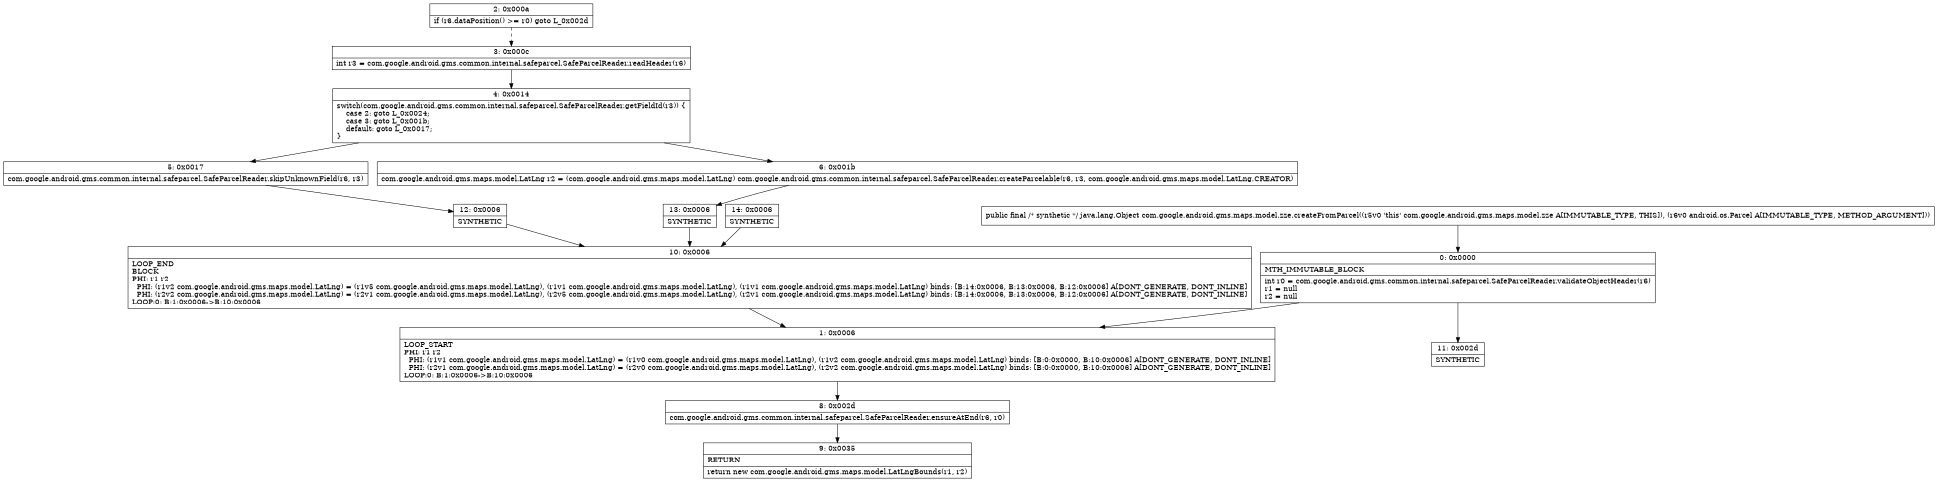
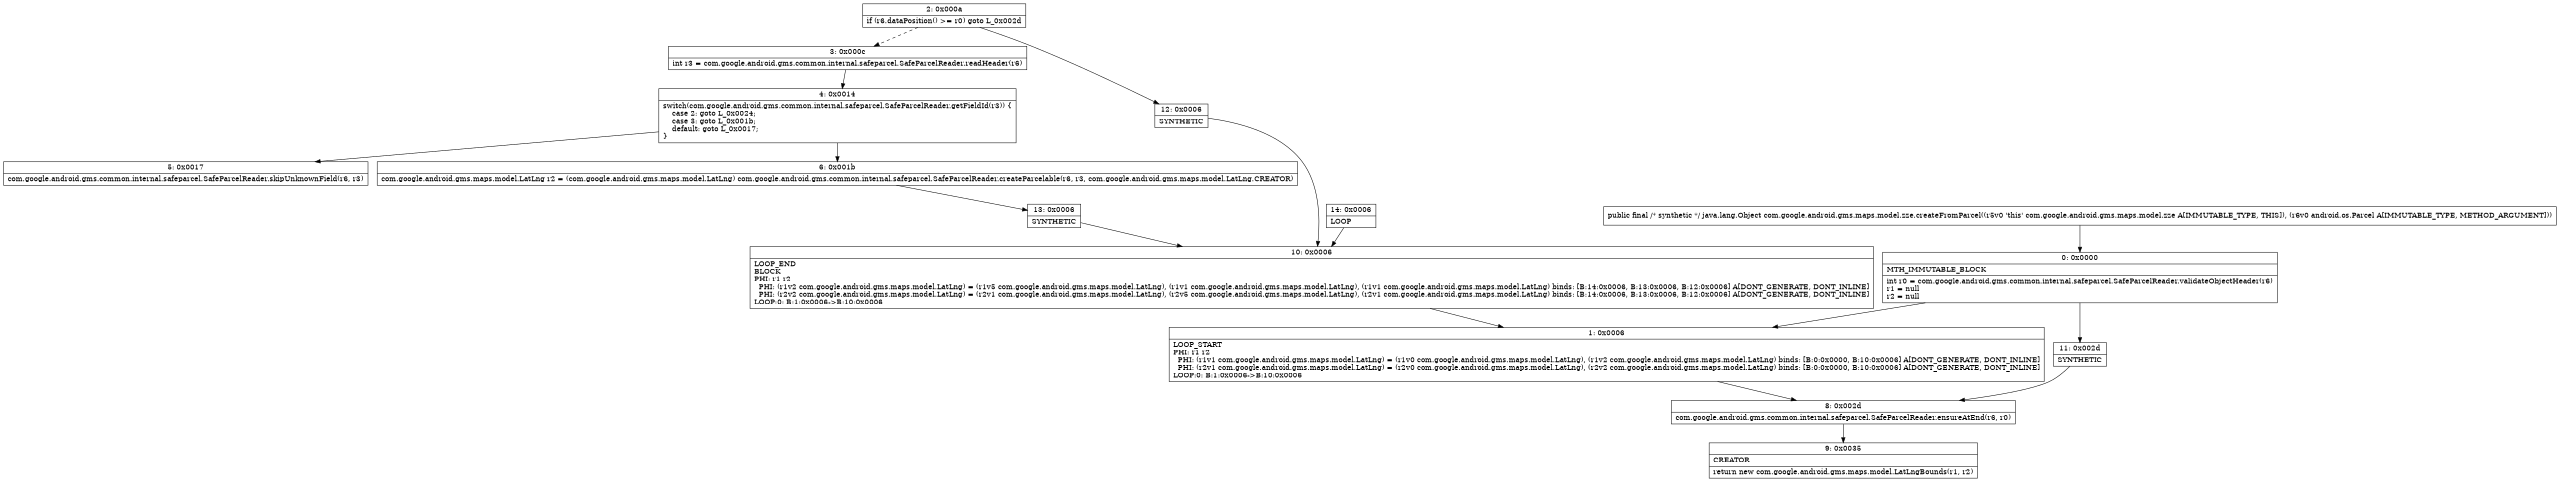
edge "5: 0x0017" -> "12: 0x0006": now "2: 0x000a" -> "12: 0x0006"
node "14: 0x0006": text "SYNTHETIC" -> "LOOP"
edge "11: 0x002d" -> "8: 0x002d": added
node "9: 0x0035": text "RETURN" -> "CREATOR"
